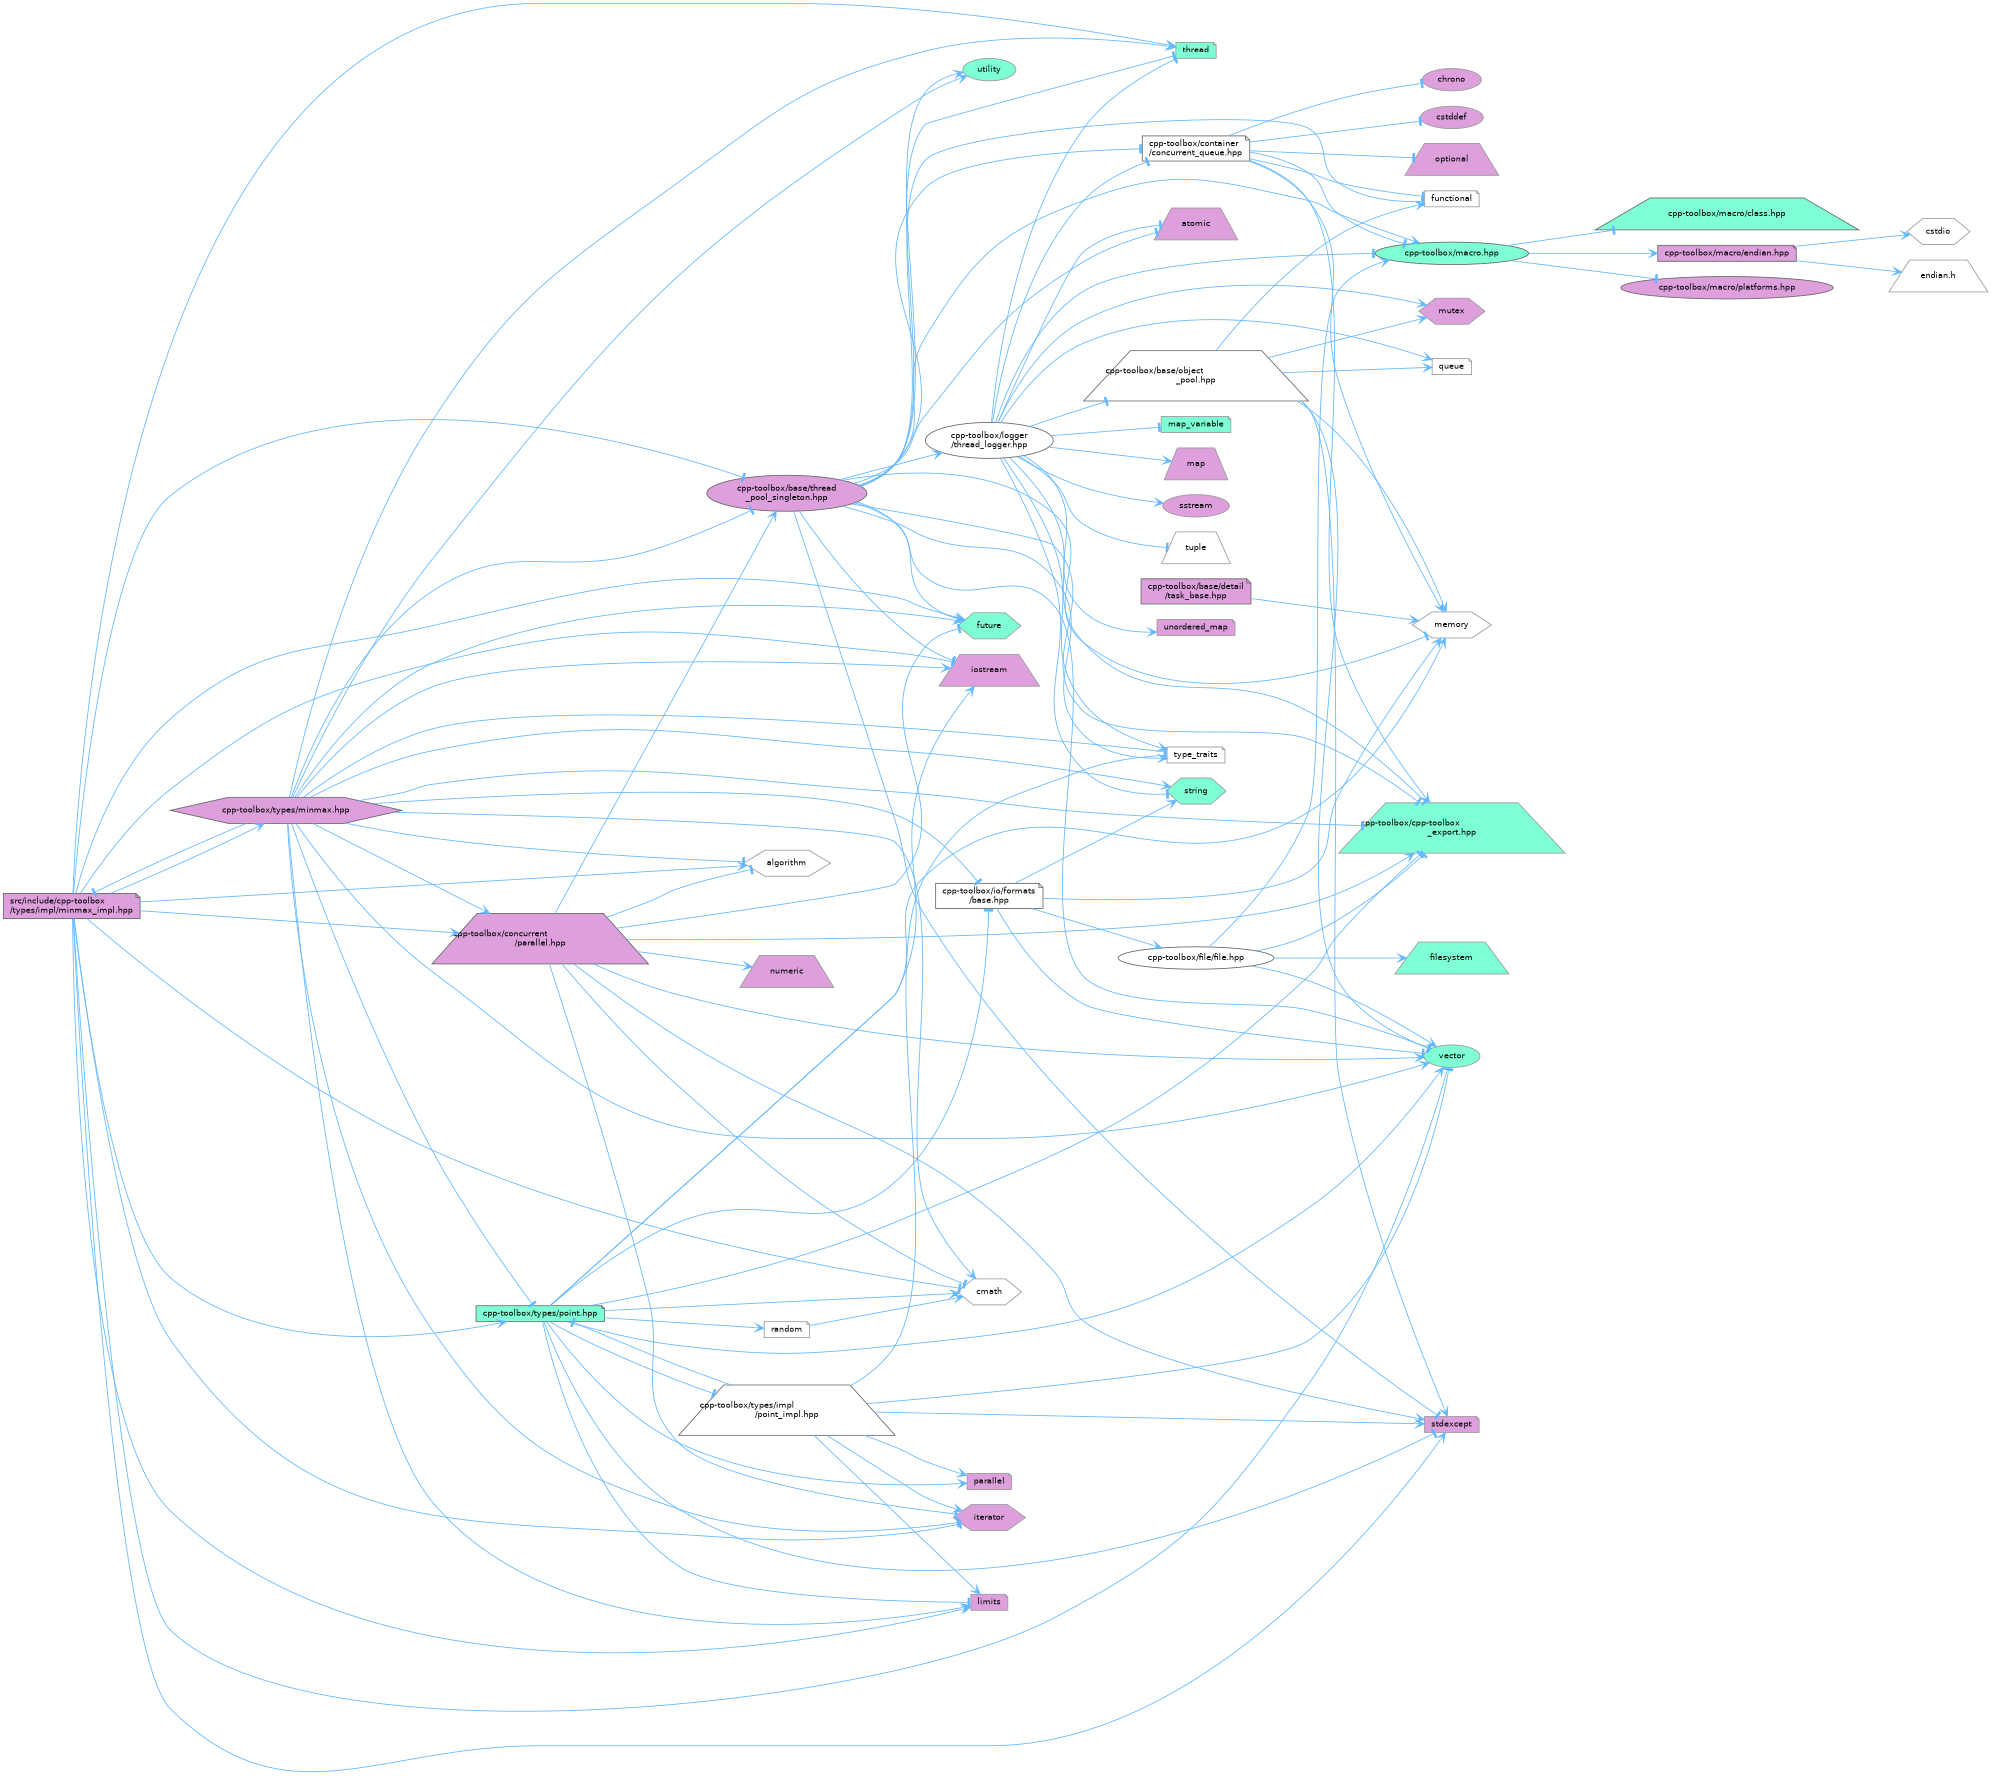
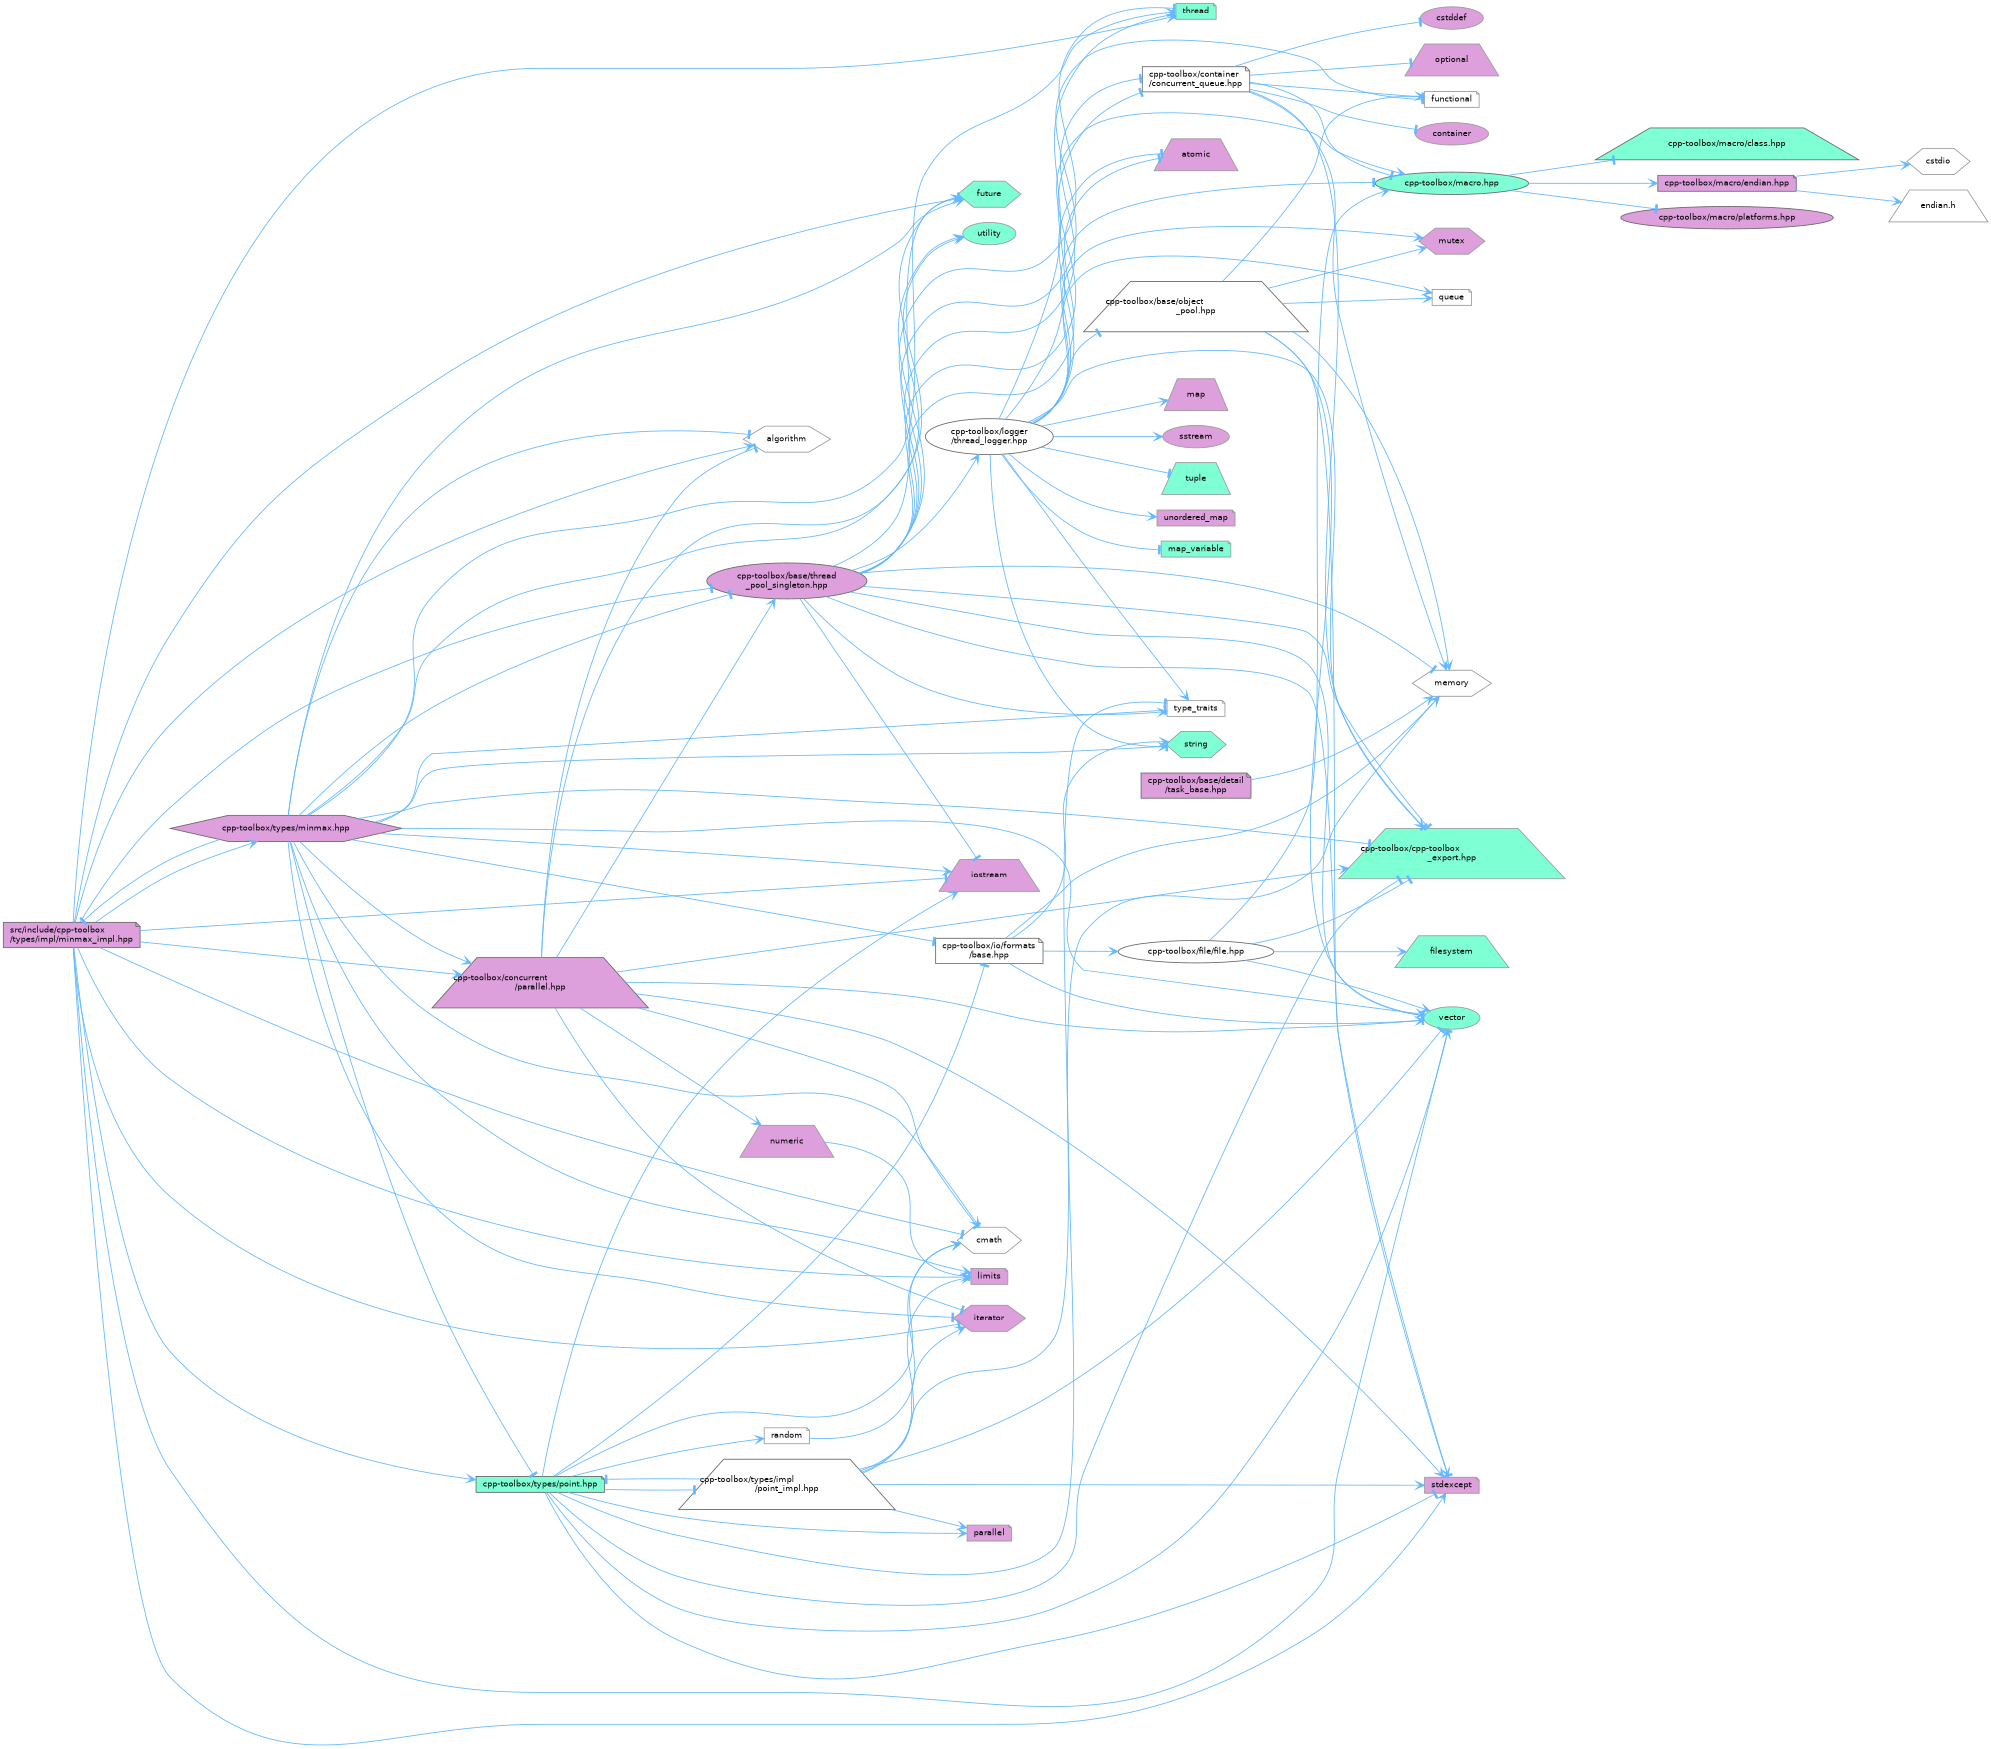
node "chrono": label "chrono" -> "container"
node "tuple": fillcolor white -> aquamarine
edge "cpp-toolbox/types/point.hpp" -> "limits": now "numeric" -> "limits"
